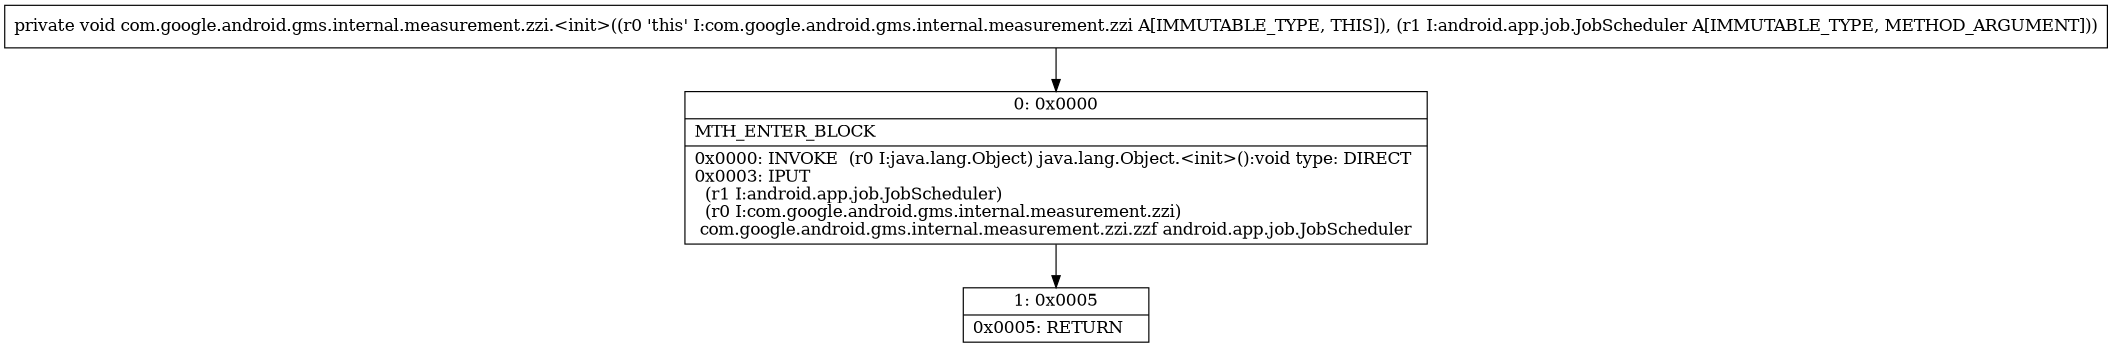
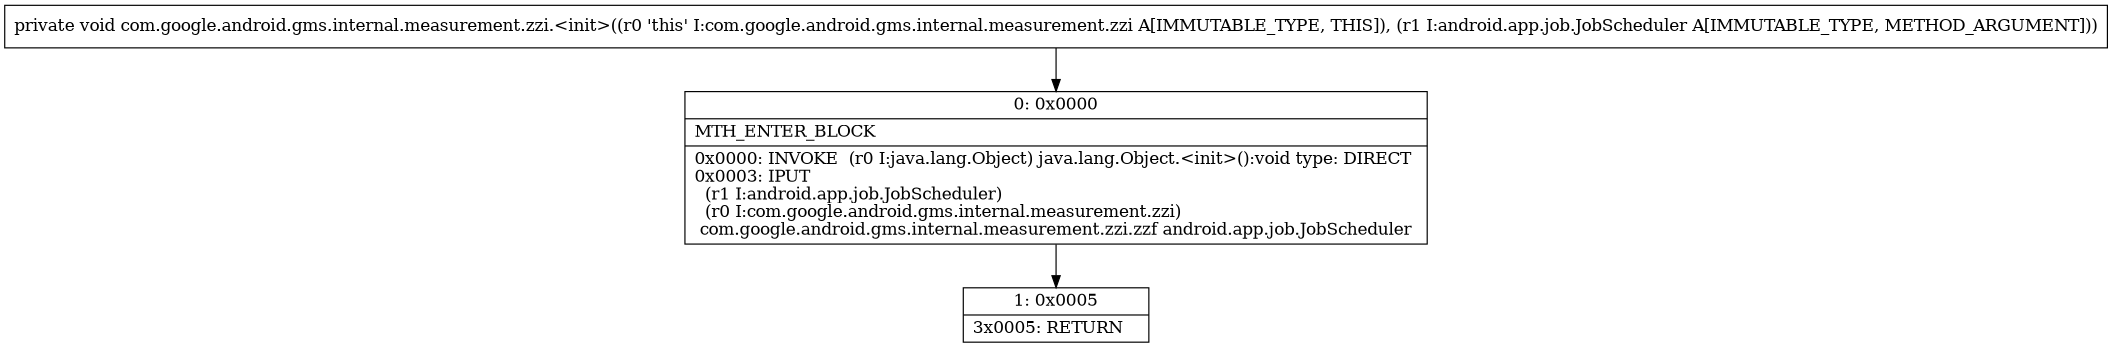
node "1: 0x0005": text "0x0005: RETURN" -> "3x0005: RETURN"
